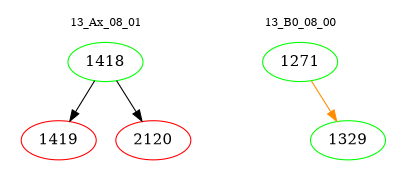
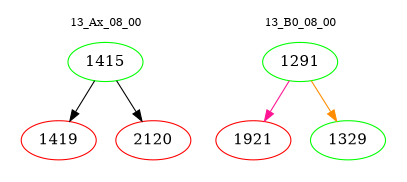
cluster "13_Ax_08_01": label "13_Ax_08_01" -> "13_Ax_08_00"
node "1418": label "1418" -> "1415"
node "1271": label "1271" -> "1291"
node "1921": added
